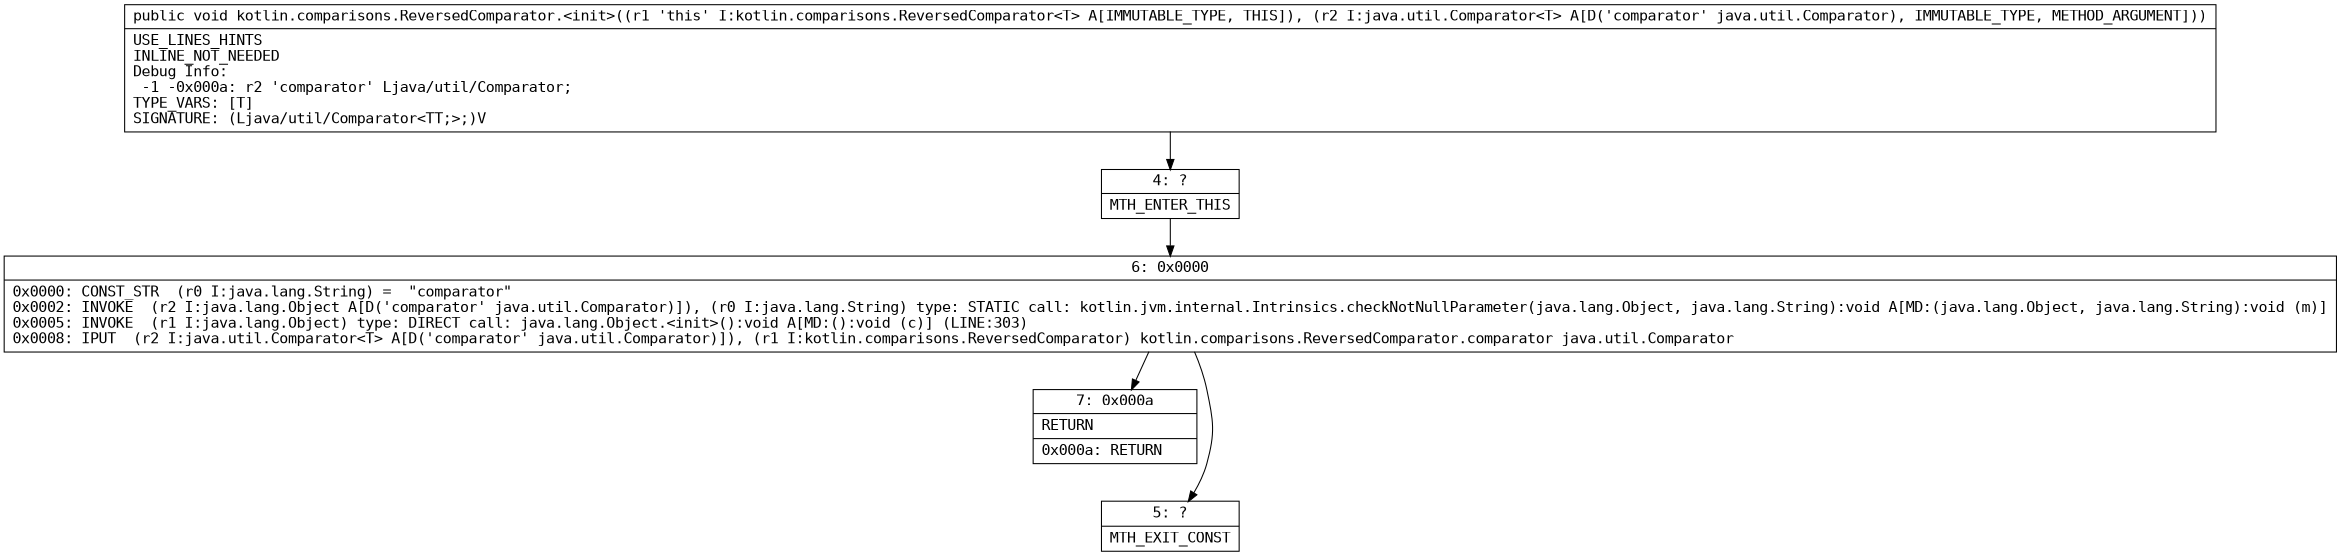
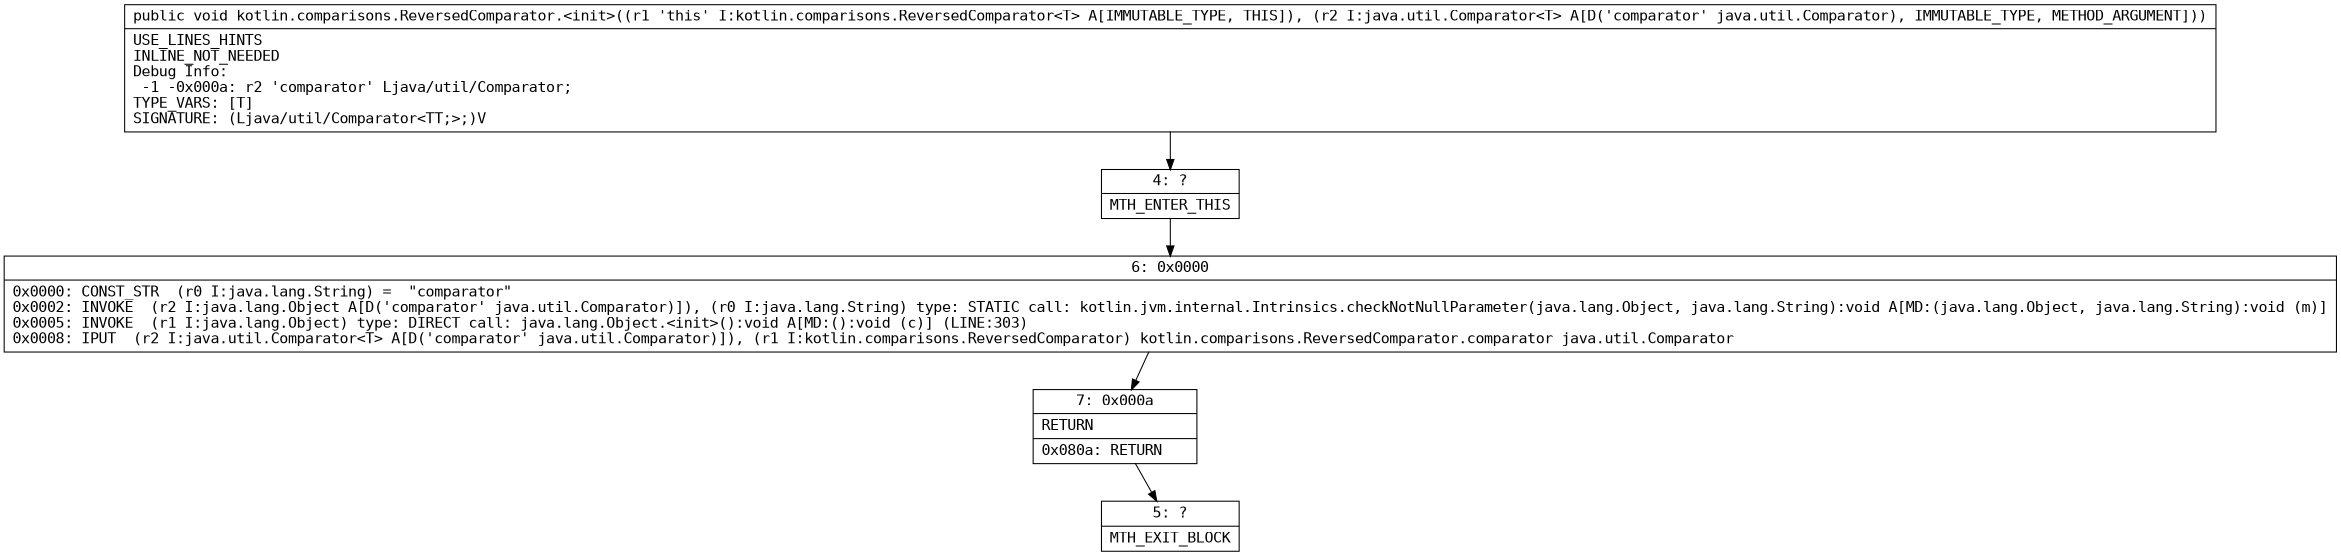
edge "6: 0x0000" -> "5: ?": now "7: 0x000a" -> "5: ?"
node "7: 0x000a": text "0x000a: RETURN" -> "0x080a: RETURN"
node "5: ?": text "MTH_EXIT_CONST" -> "MTH_EXIT_BLOCK"
